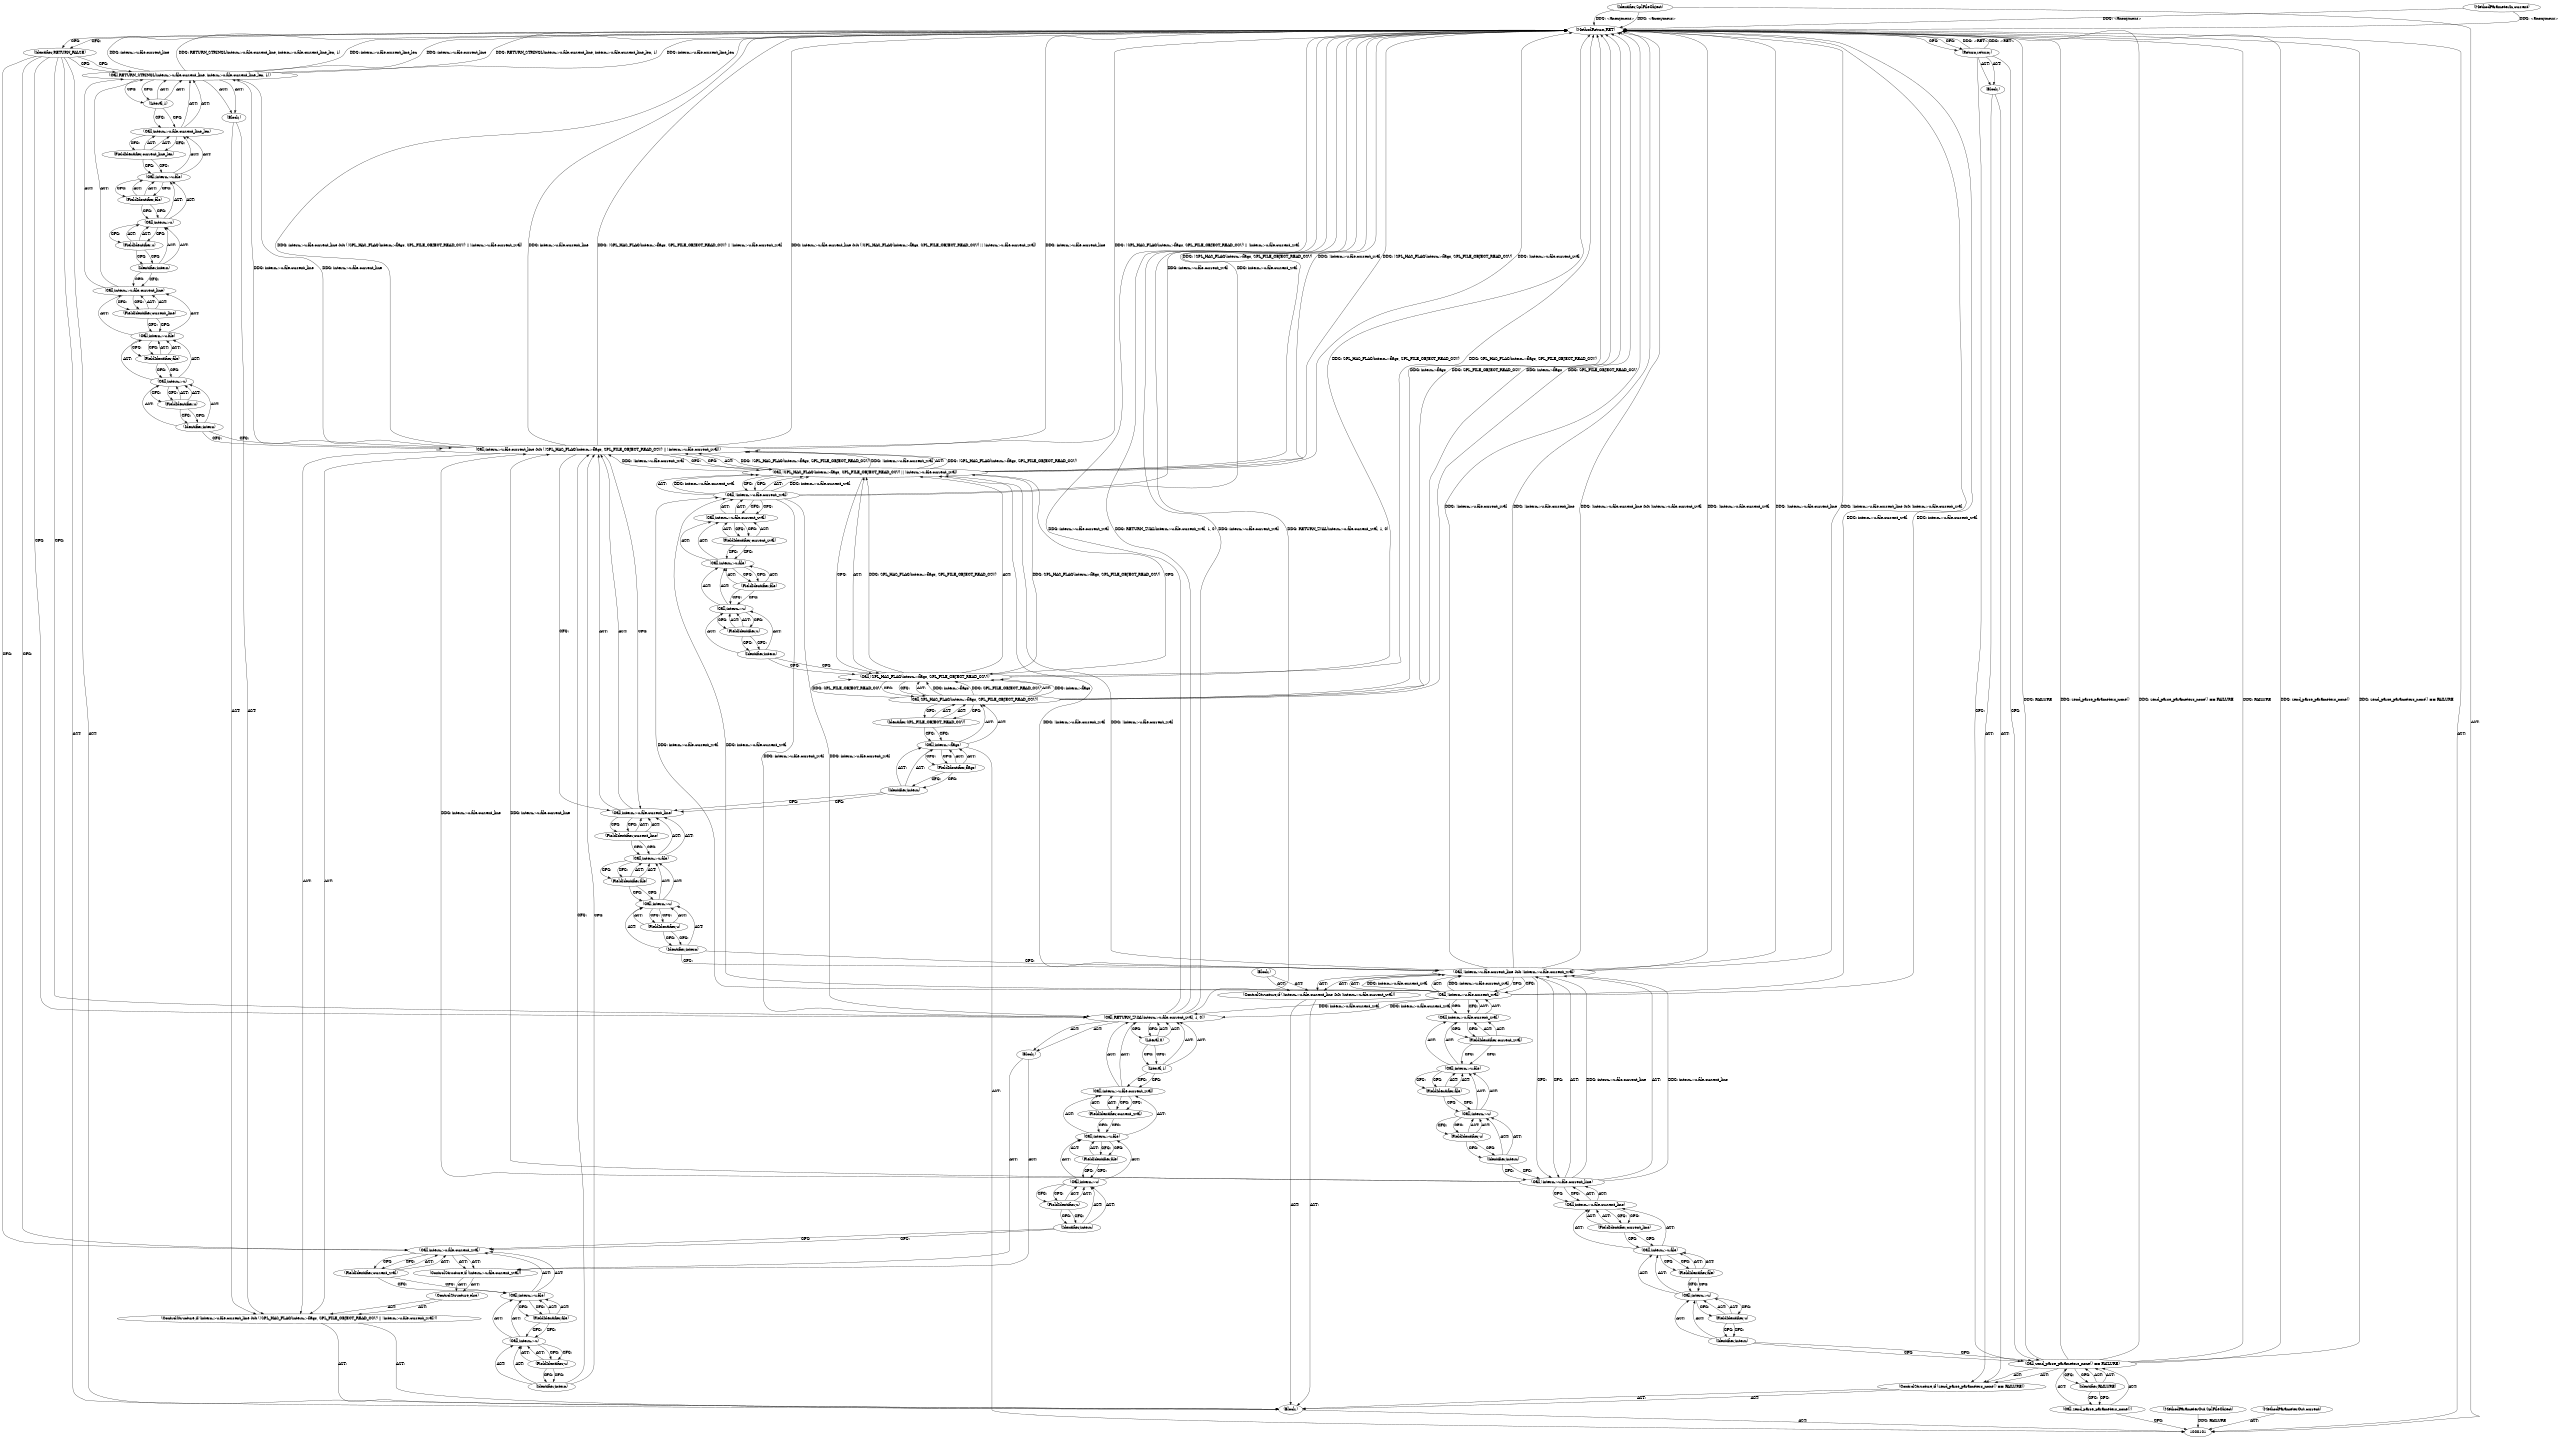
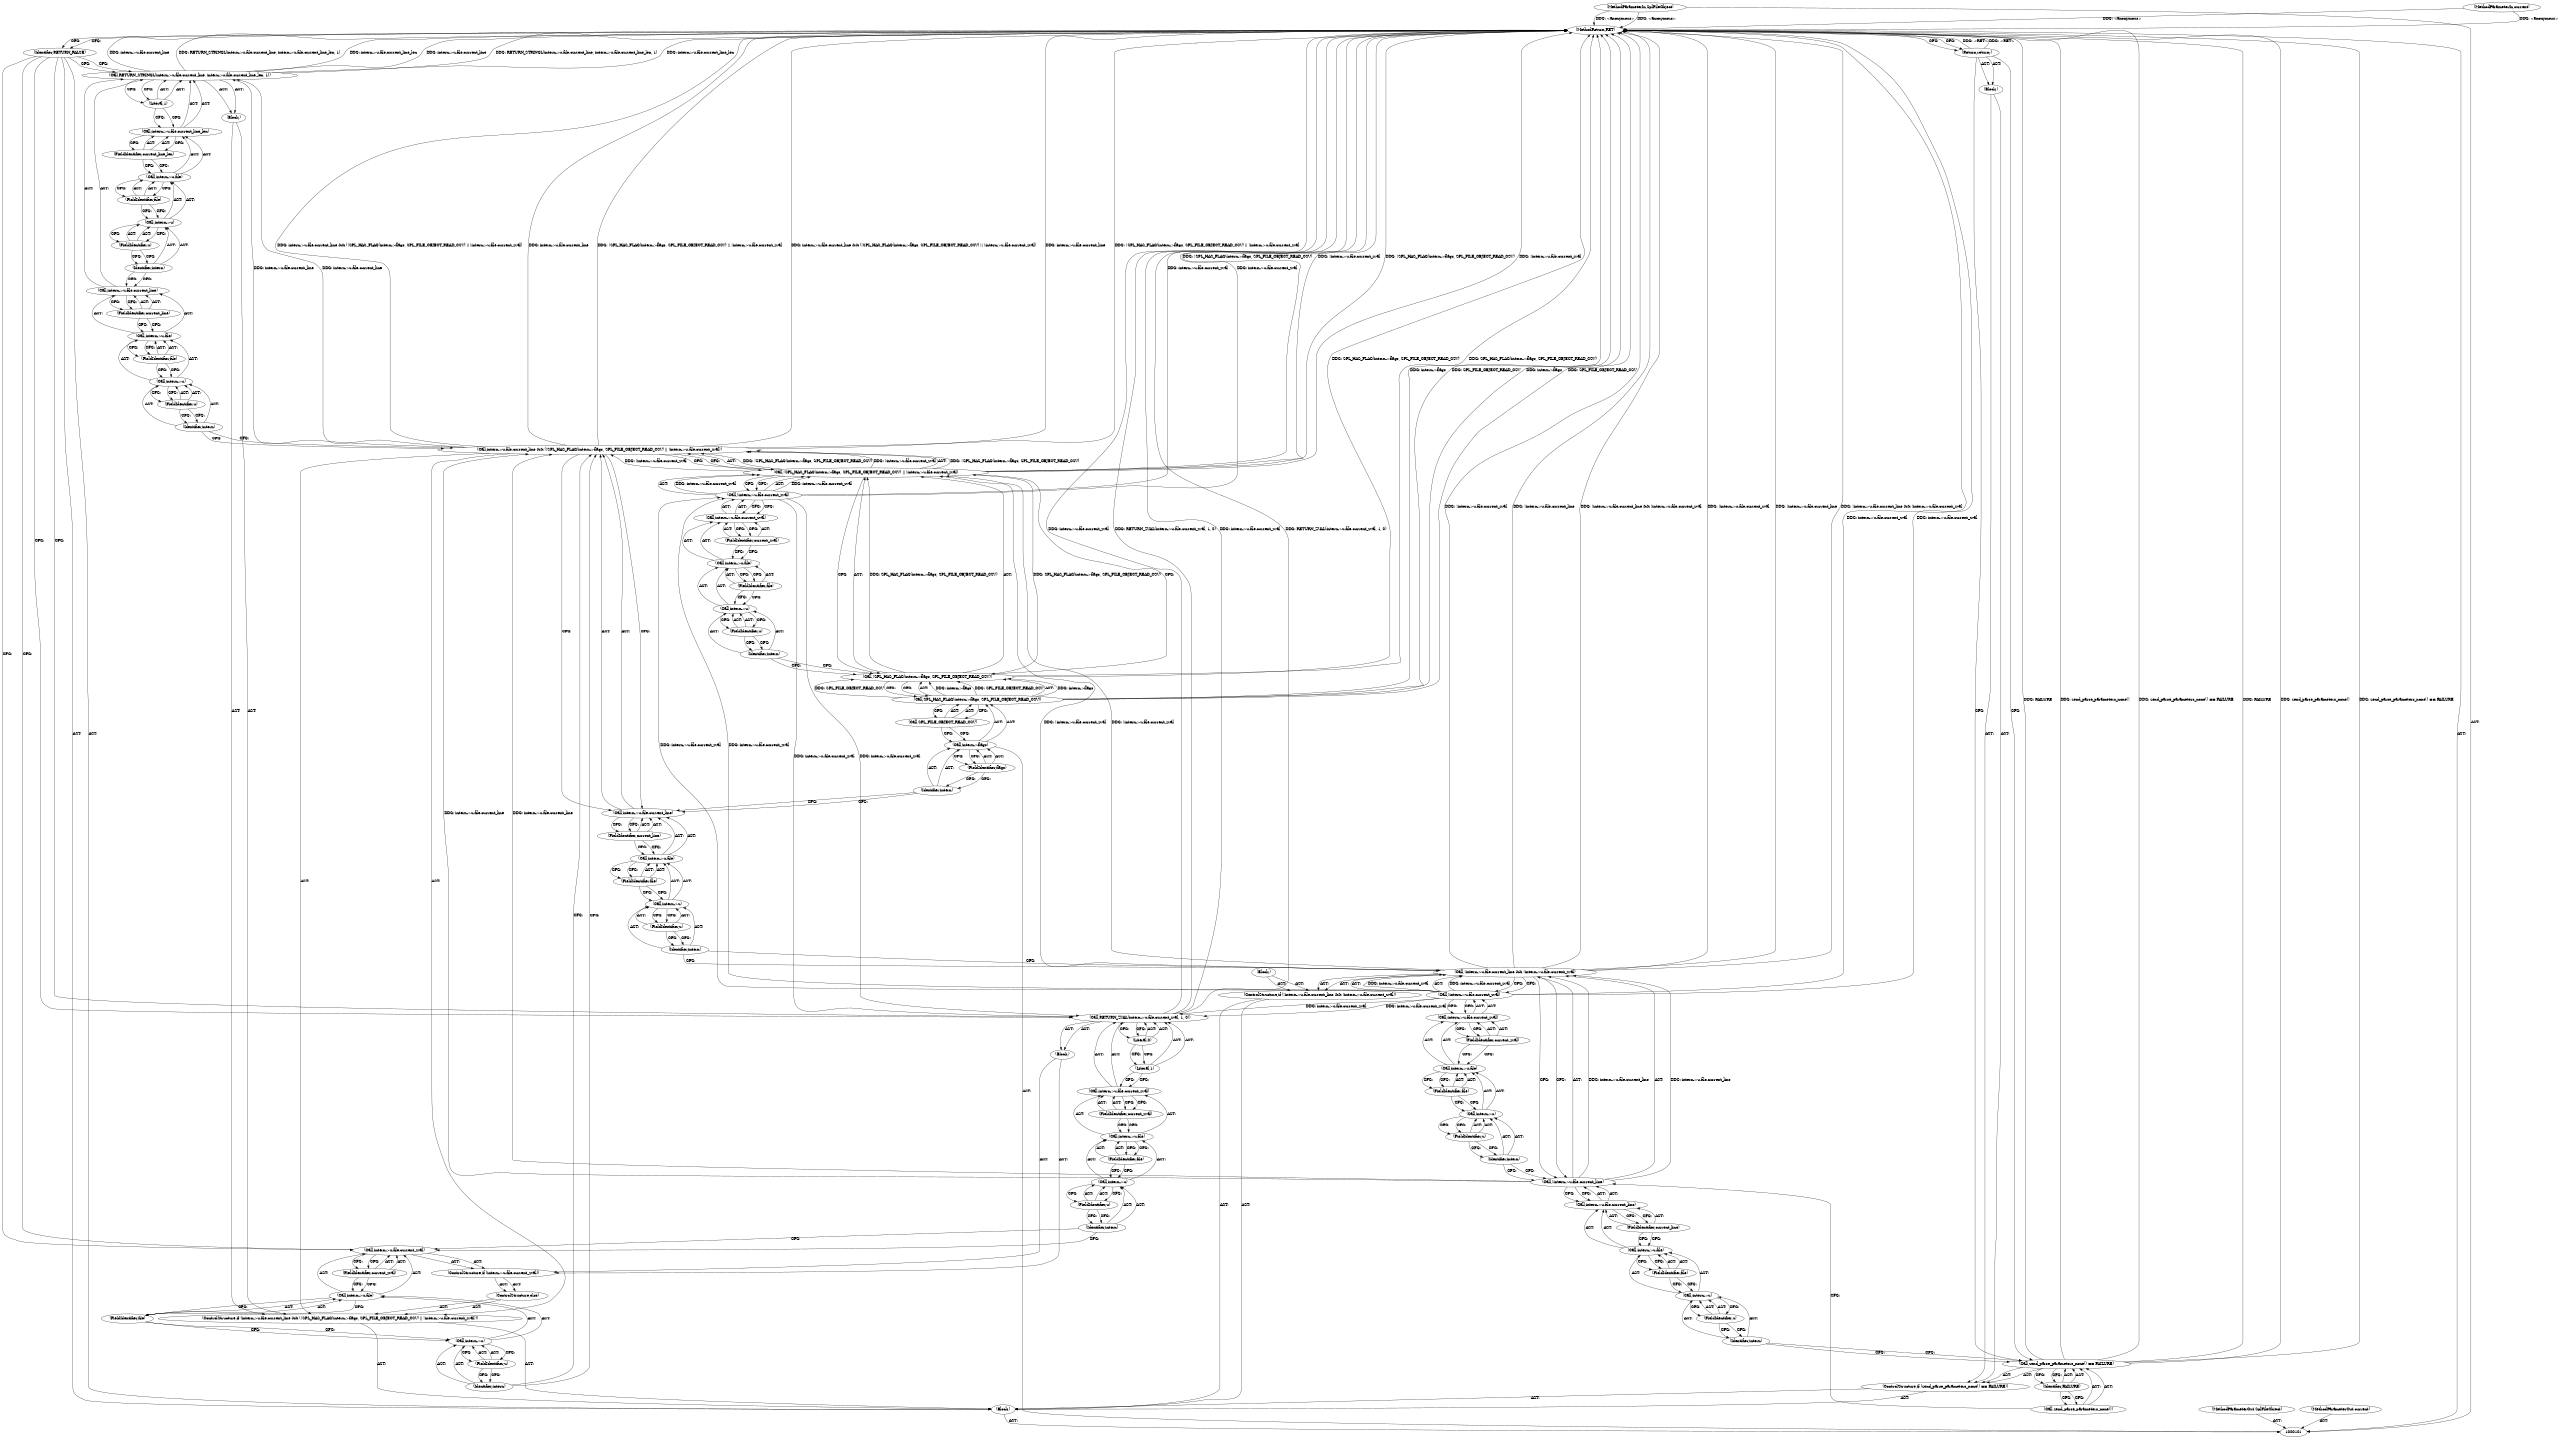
node "(Identifier,SplFileObject)": label "(Identifier,SplFileObject)" -> "(MethodParameterIn,SplFileObject)"
node "(Identifier,SPL_FILE_OBJECT_READ_CSV)": label "(Identifier,SPL_FILE_OBJECT_READ_CSV)" -> "(Call,SPL_FILE_OBJECT_READ_CSV)"
edge "(Call,zend_parse_parameters_none())" -> "1000101": now "(Call,zend_parse_parameters_none())" -> "(Call,!intern->u.file.current_line)"
edge "(MethodParameterOut,SplFileObject)" -> "1000101": label "DDG: FAILURE" -> "AST: "
